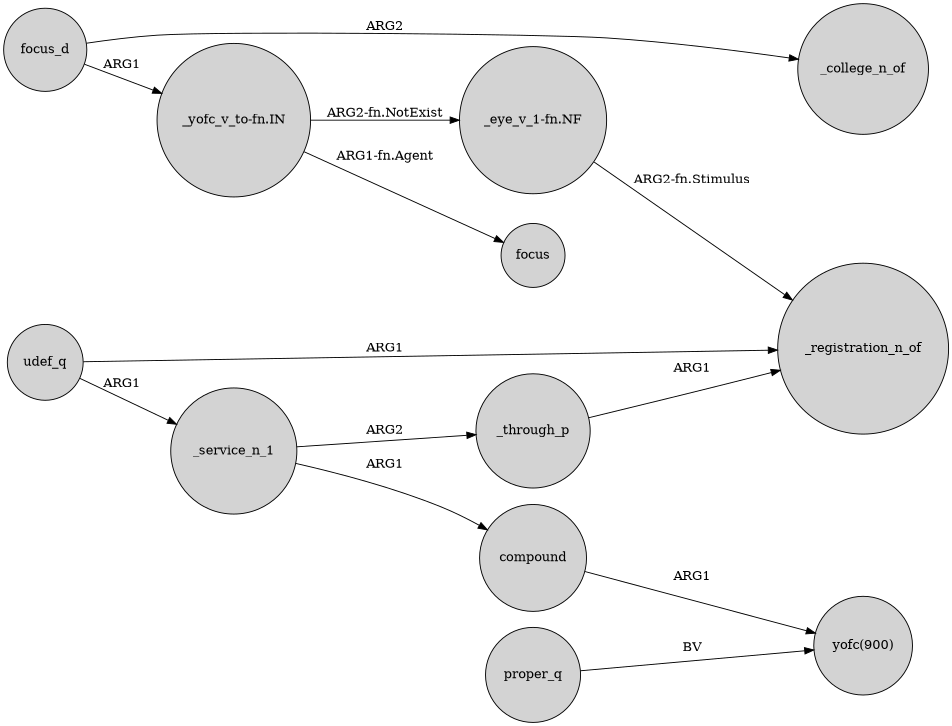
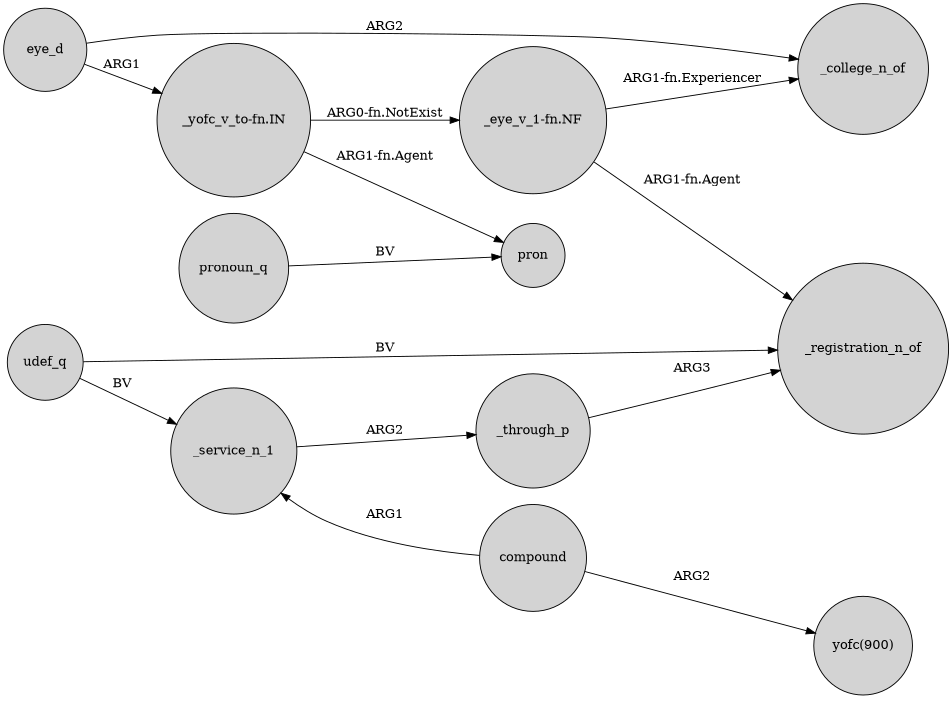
node "focus_d": label "focus_d" -> "eye_d"
edge "_eye_v_1-fn.NF" -> "_college_n_of": added, label "ARG1-fn.Experiencer"
edge "_yofc_v_to-fn.IN" -> "_eye_v_1-fn.NF": label "ARG2-fn.NotExist" -> "ARG0-fn.NotExist"
edge "_eye_v_1-fn.NF" -> "_registration_n_of": label "ARG2-fn.Stimulus" -> "ARG1-fn.Agent"
node "focus": label "focus" -> "pron"
node "pronoun_q": added
edge "udef_q" -> "_registration_n_of": label "ARG1" -> "BV"
edge "_through_p" -> "_registration_n_of": label "ARG1" -> "ARG3"
edge "udef_q" -> "_service_n_1": label "ARG1" -> "BV"
edge "_service_n_1" -> "compound": reversed
edge "compound" -> "yofc(900)": label "ARG1" -> "ARG2"
node "proper_q": removed
